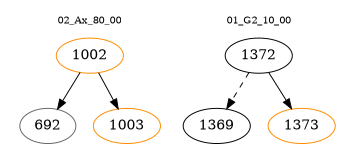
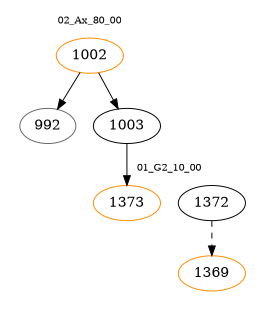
edge "1372" -> "1373": now "1003" -> "1373"
node "692": label "692" -> "992"
node "1003": color darkorange -> black
node "1369": color black -> darkorange
